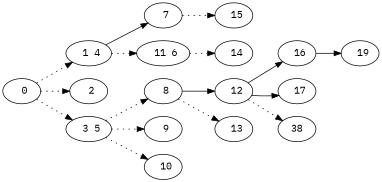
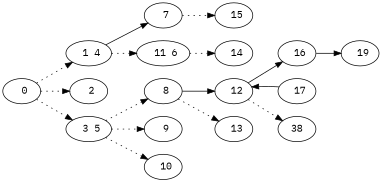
edge "12" -> "17": reversed
